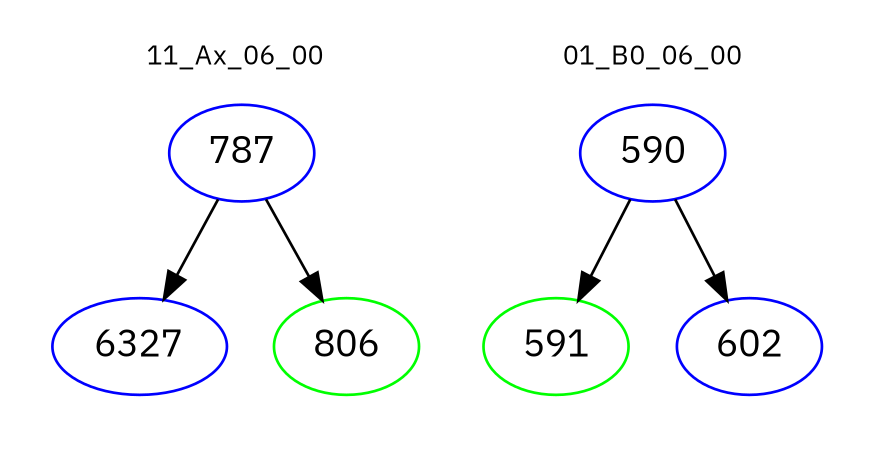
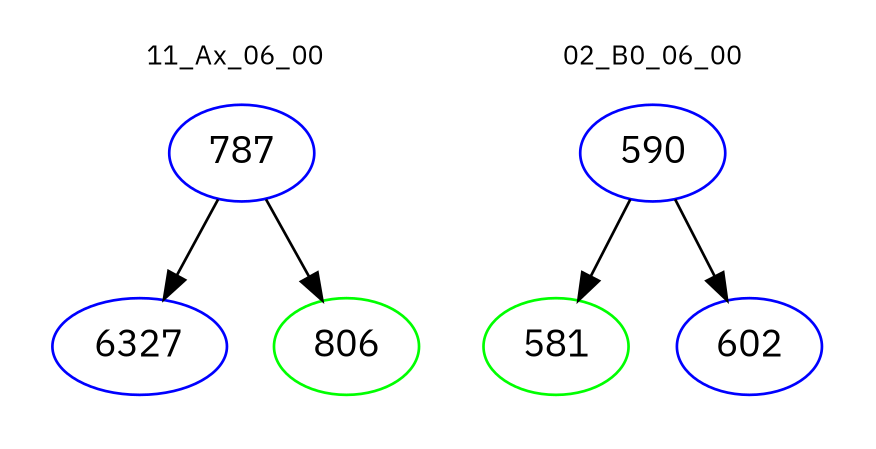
cluster "01_B0_06_00": label "01_B0_06_00" -> "02_B0_06_00"
node "591": label "591" -> "581"
